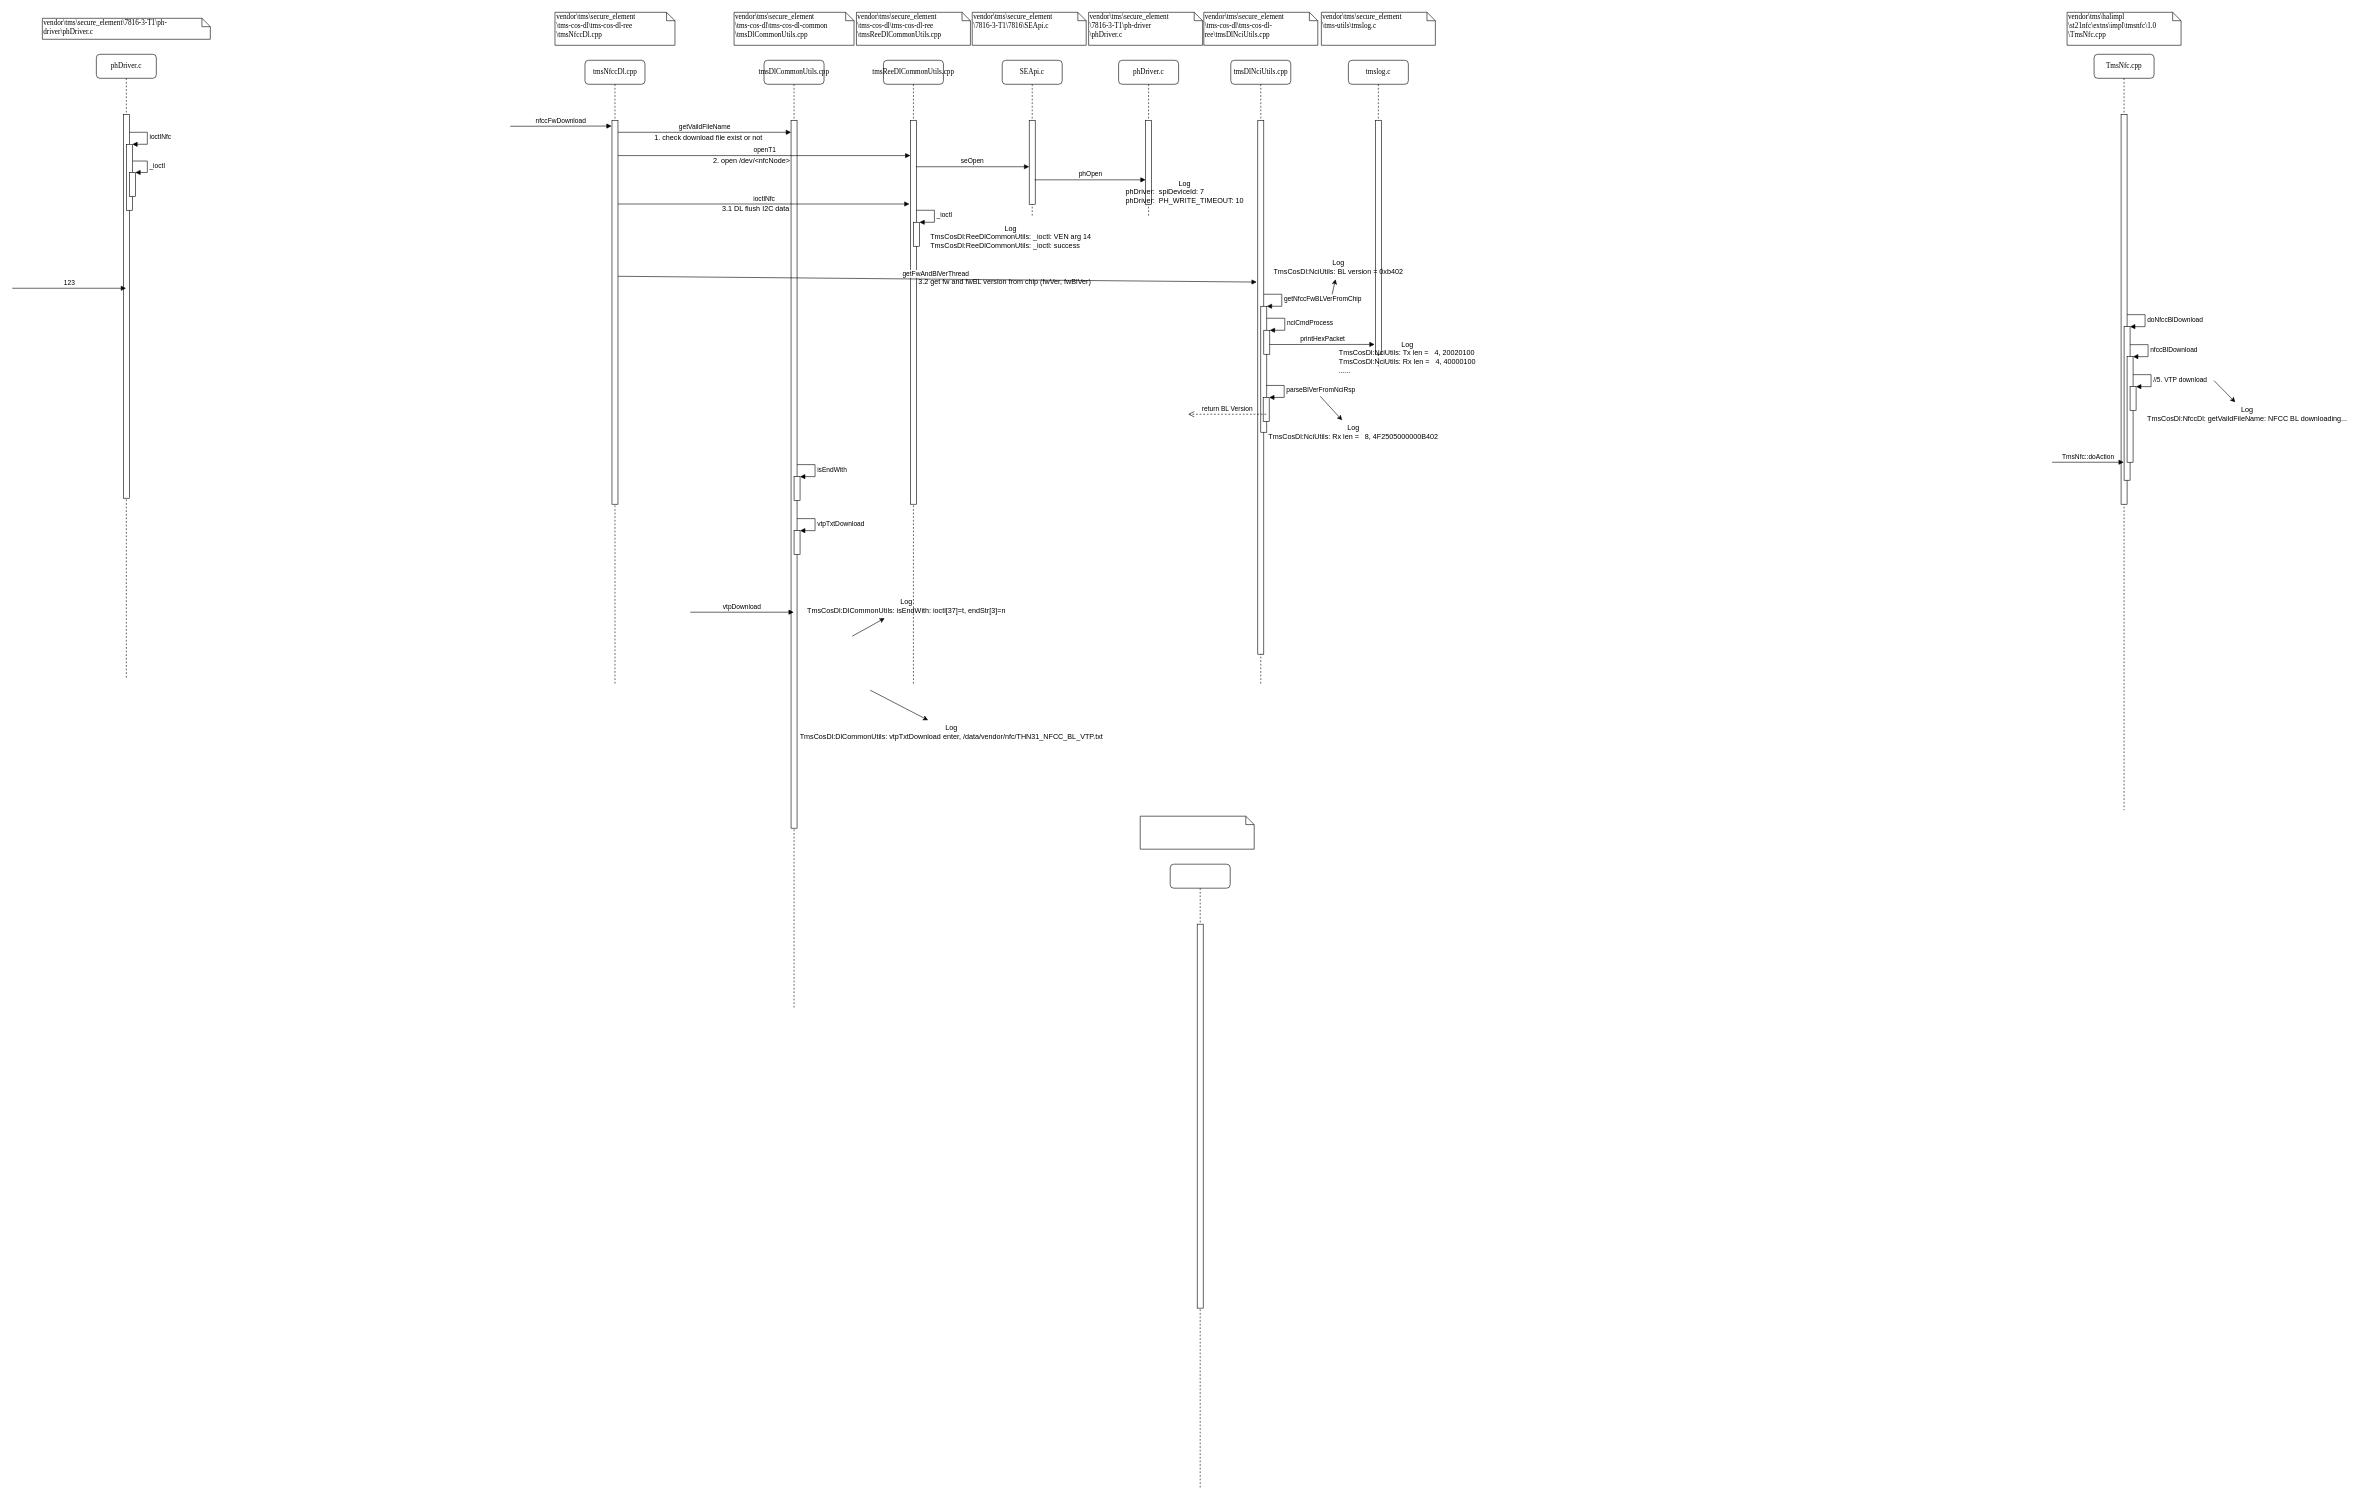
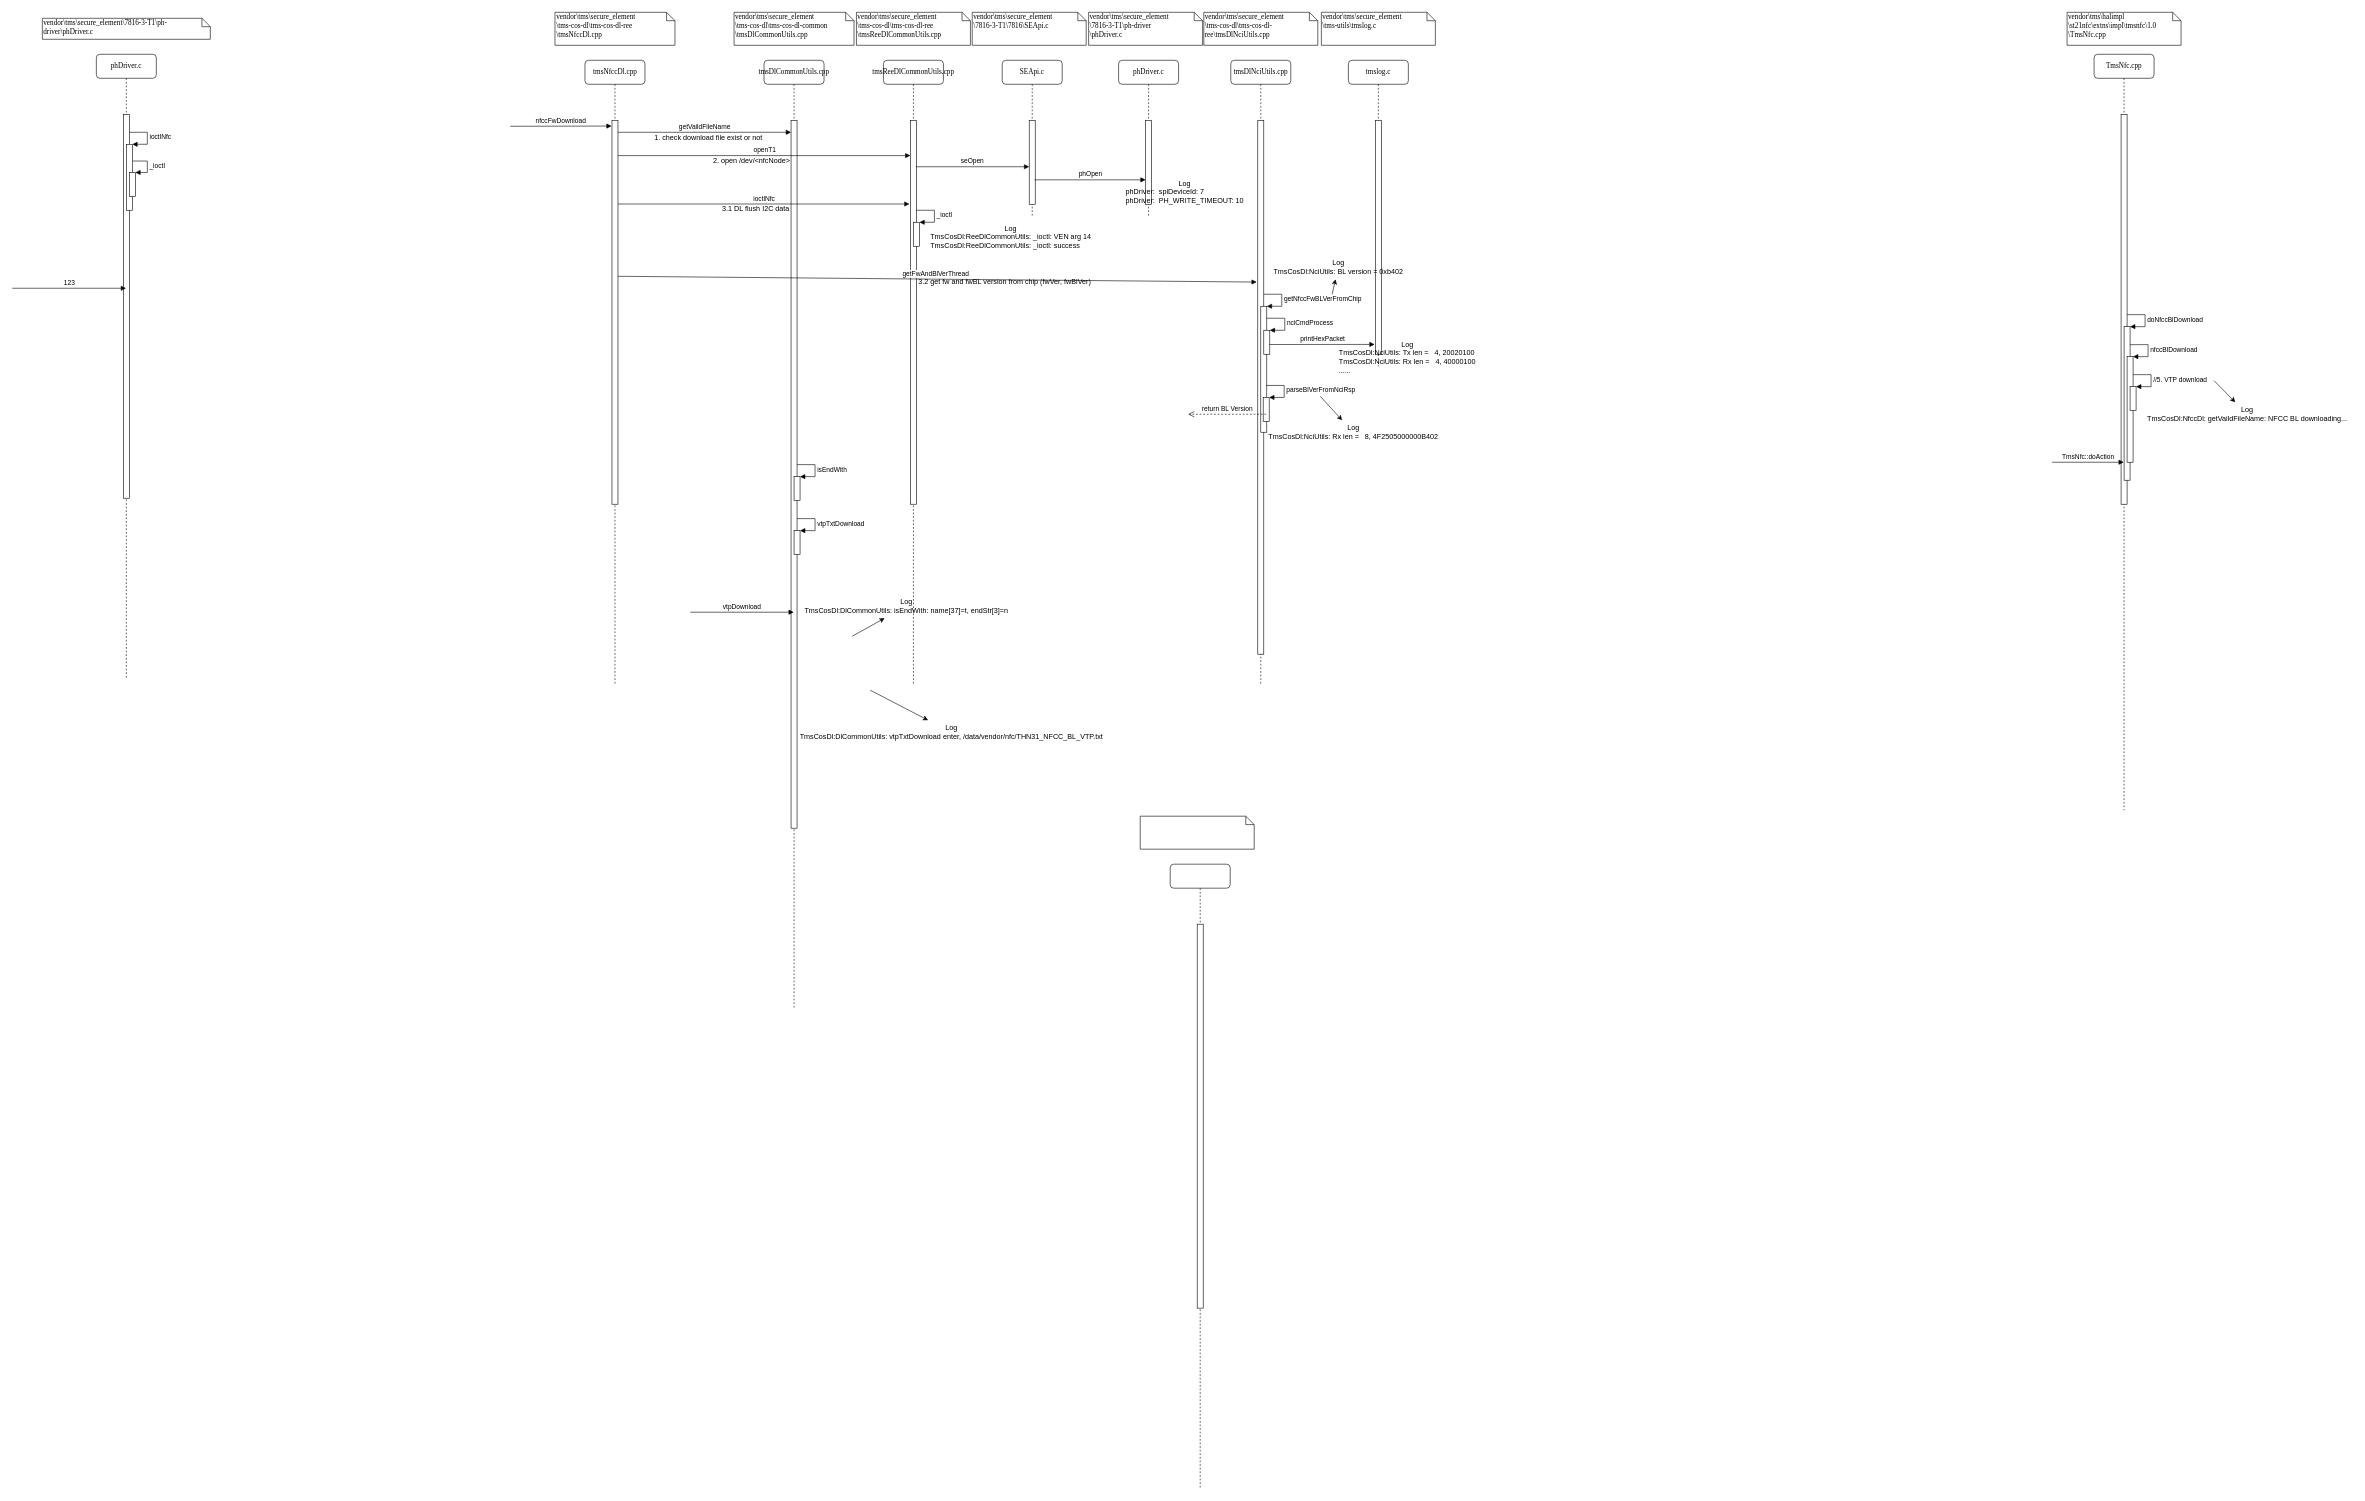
node "Log TmsCosDl:DlCommonUtils: isEndWith: ioctl[37]=t, endStr[3]=n": label "Log TmsCosDl:DlCommonUtils: isEndWith: ioctl[37]=t, endStr[3]=n" -> "Log TmsCosDl:DlCommonUtils: isEndWith: name[37]=t, endStr[3]=n"
